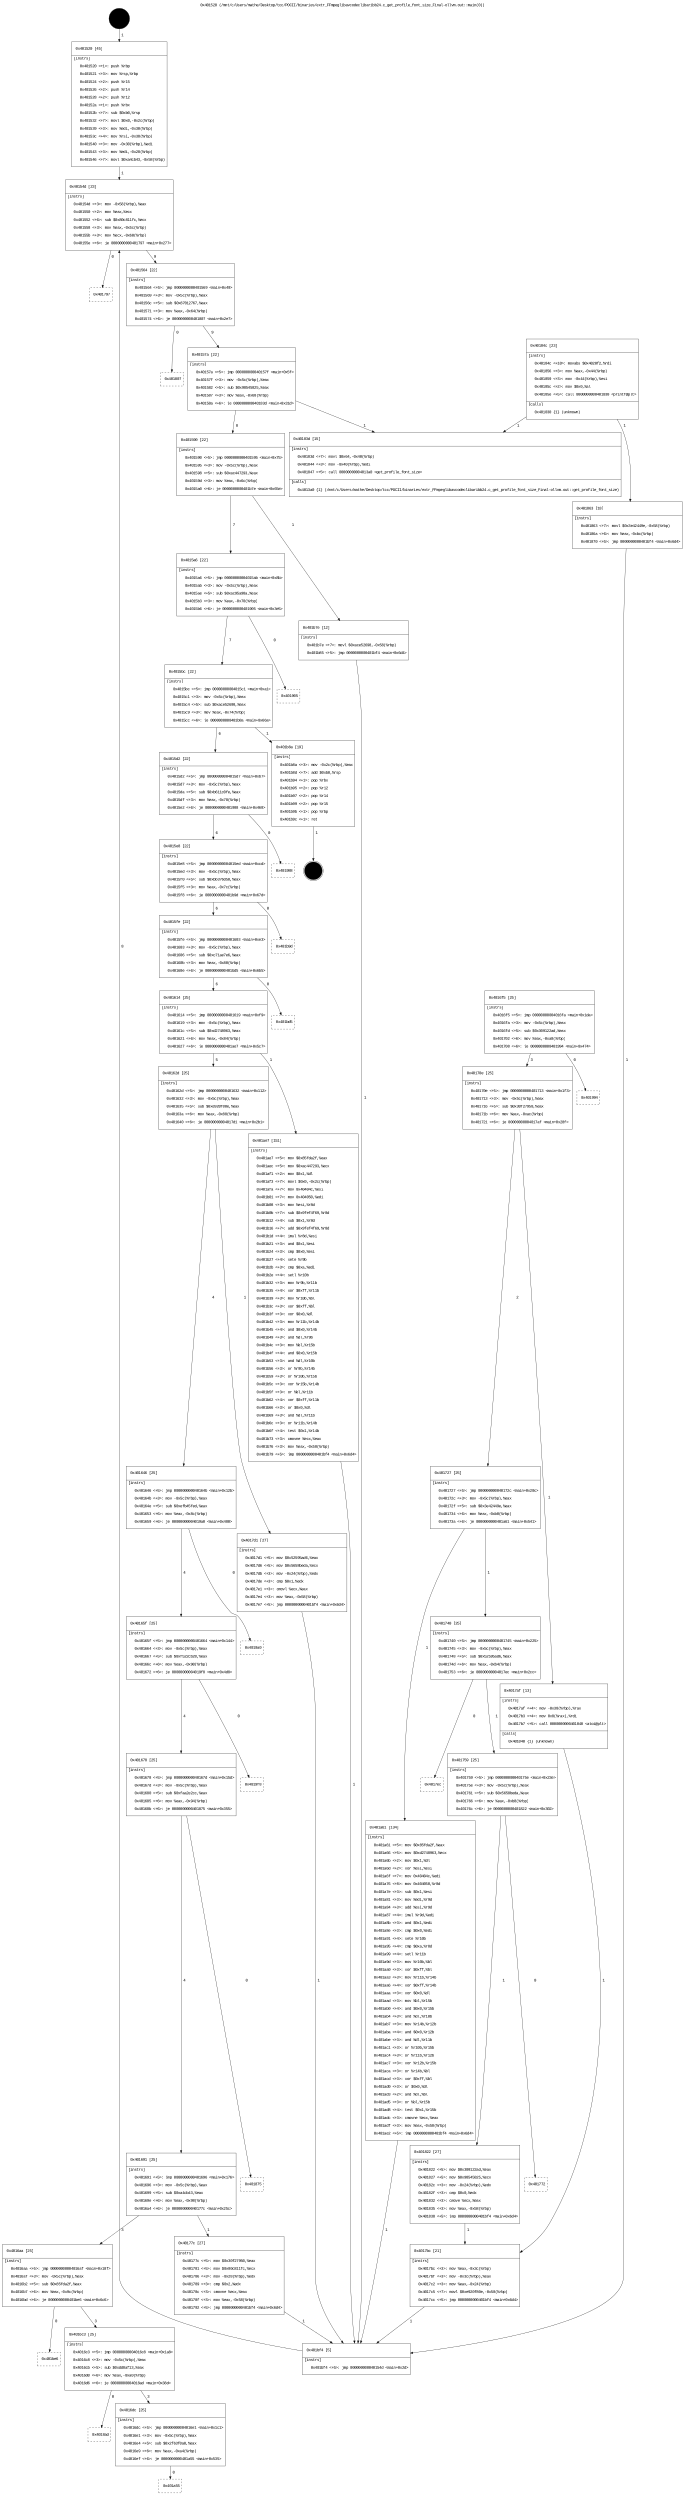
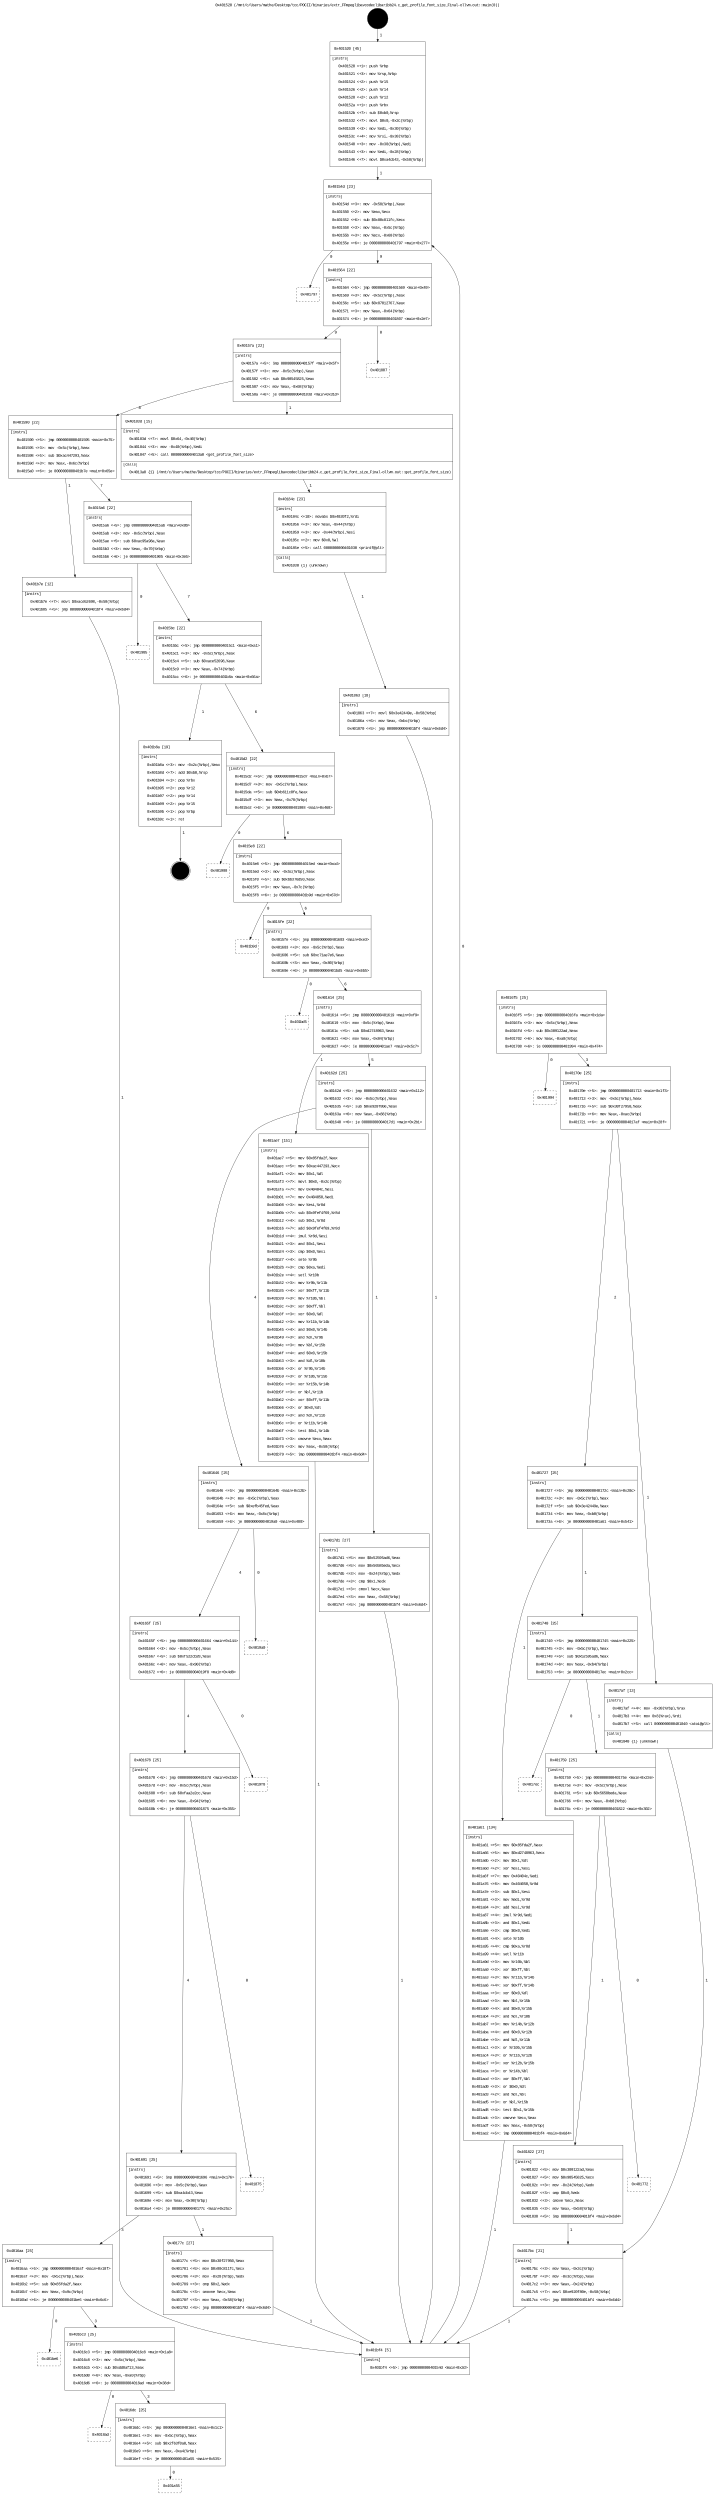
edge "0x40184c [23]" -> "0x40183d [15]": reversed
